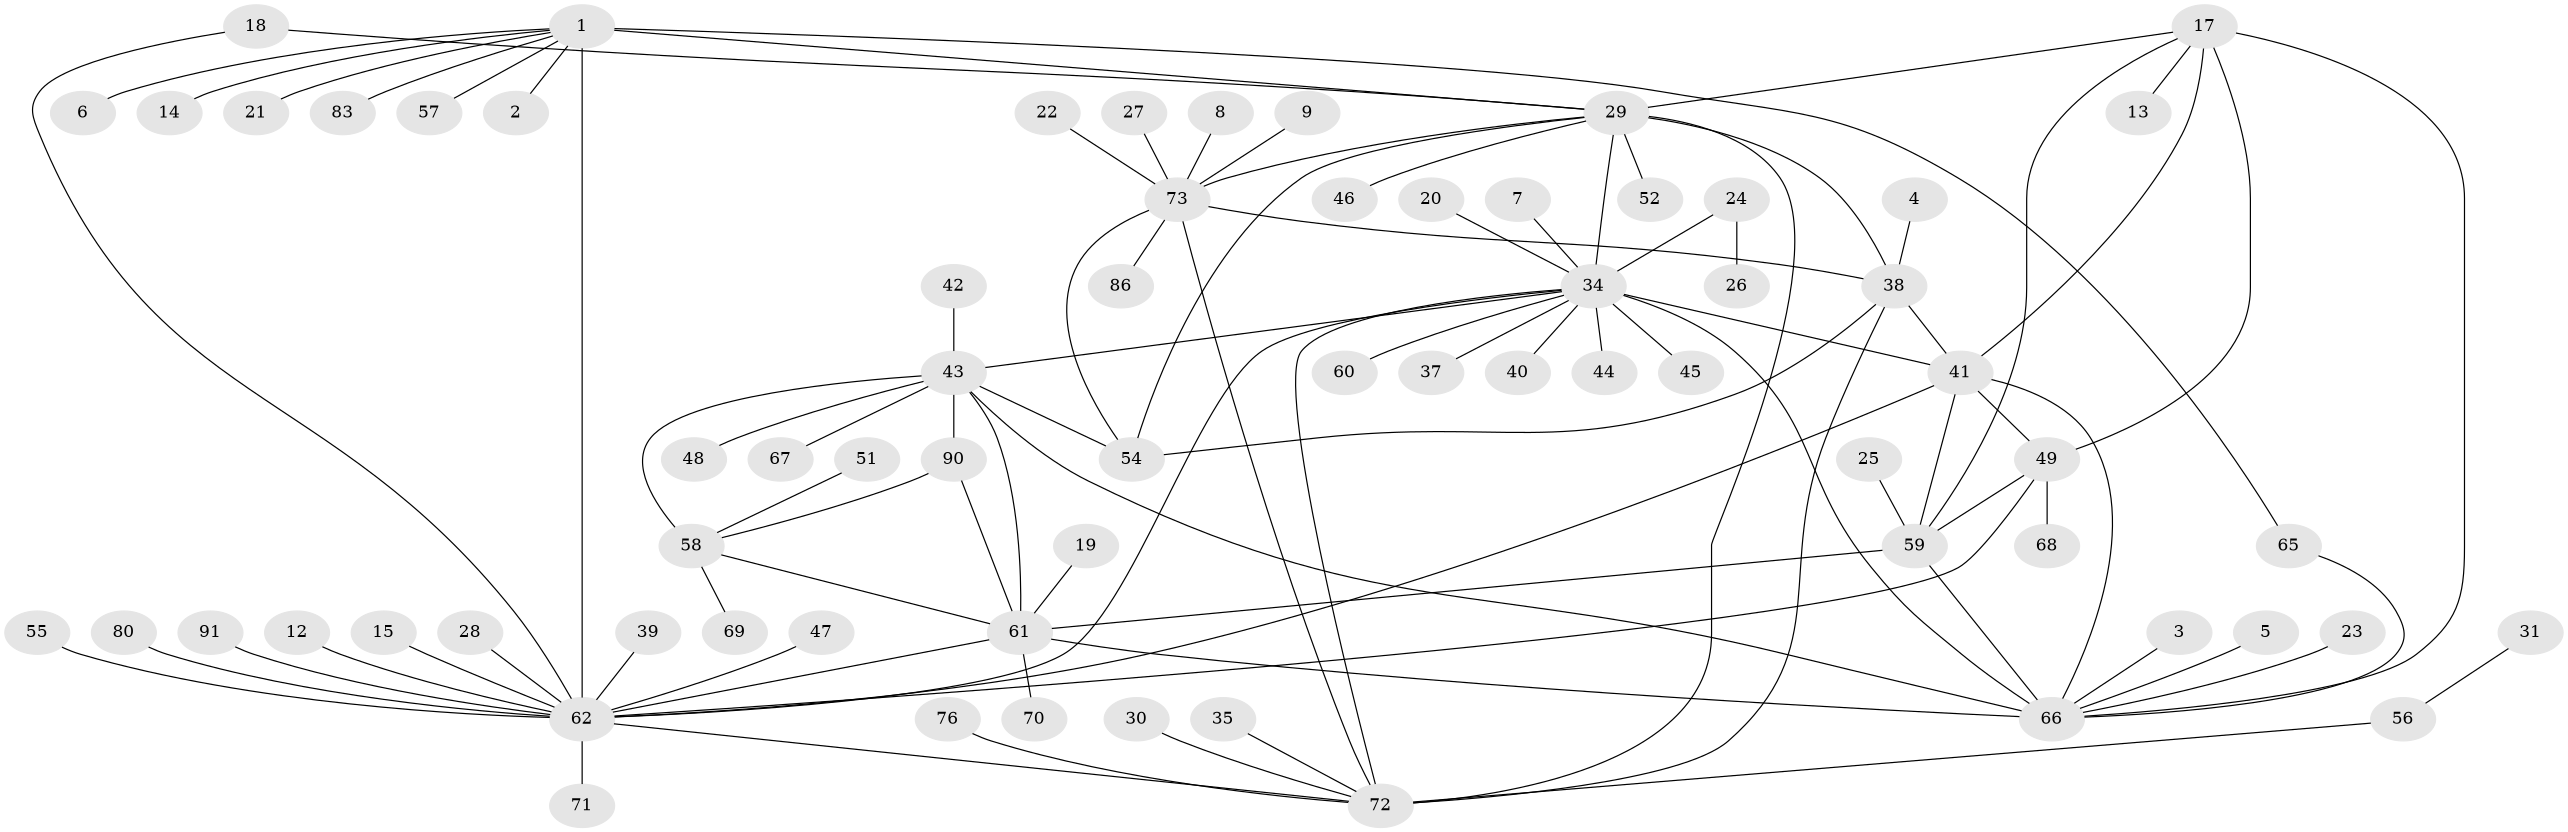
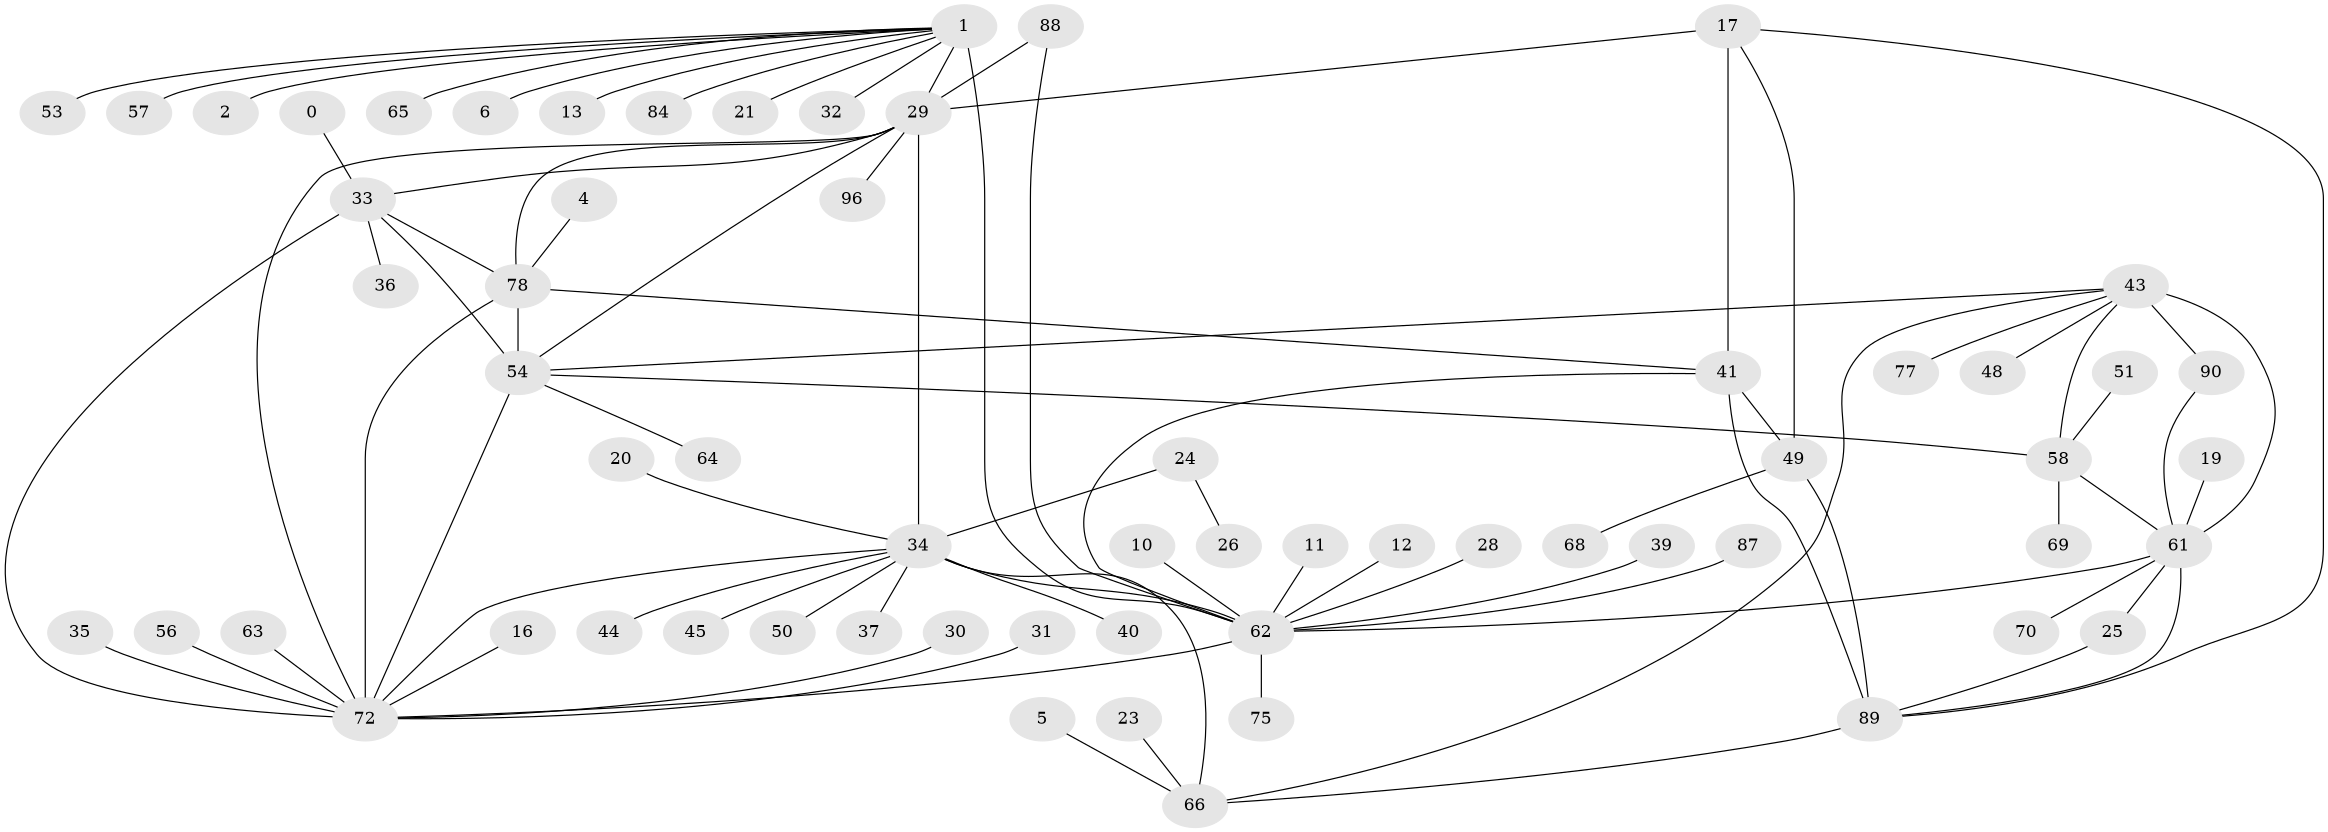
node "18": label "18" -> "88"
edge "17" -- "13": now "1" -- "13"
node "14": label "14" -> "84"
node "83": label "83" -> "53"
node "32": added
node "22": removed
node "27": removed
node "8": label "8" -> "0"
node "9": removed
node "73": label "73" -> "33"
node "46": label "46" -> "96"
node "7": removed
node "52": removed
node "42": removed
node "86": label "86" -> "36"
node "38": label "38" -> "78"
edge "34" -- "41": removed
edge "34" -- "43": removed
node "60": label "60" -> "50"
edge "17" -- "66": removed
node "64": added
node "67": label "67" -> "77"
edge "90" -- "58": now "54" -- "58"
edge "41" -- "66": removed
edge "54" -- "72": added
node "59": label "59" -> "89"
node "55": removed
node "80": label "80" -> "10"
node "91": label "91" -> "11"
node "63": added
node "15": removed
node "47": label "47" -> "87"
node "3": removed
edge "49" -- "62": removed
edge "65" -- "66": removed
edge "31" -- "56": now "31" -- "72"
edge "61" -- "66": now "61" -- "25"
node "76": label "76" -> "16"
node "71": label "71" -> "75"
